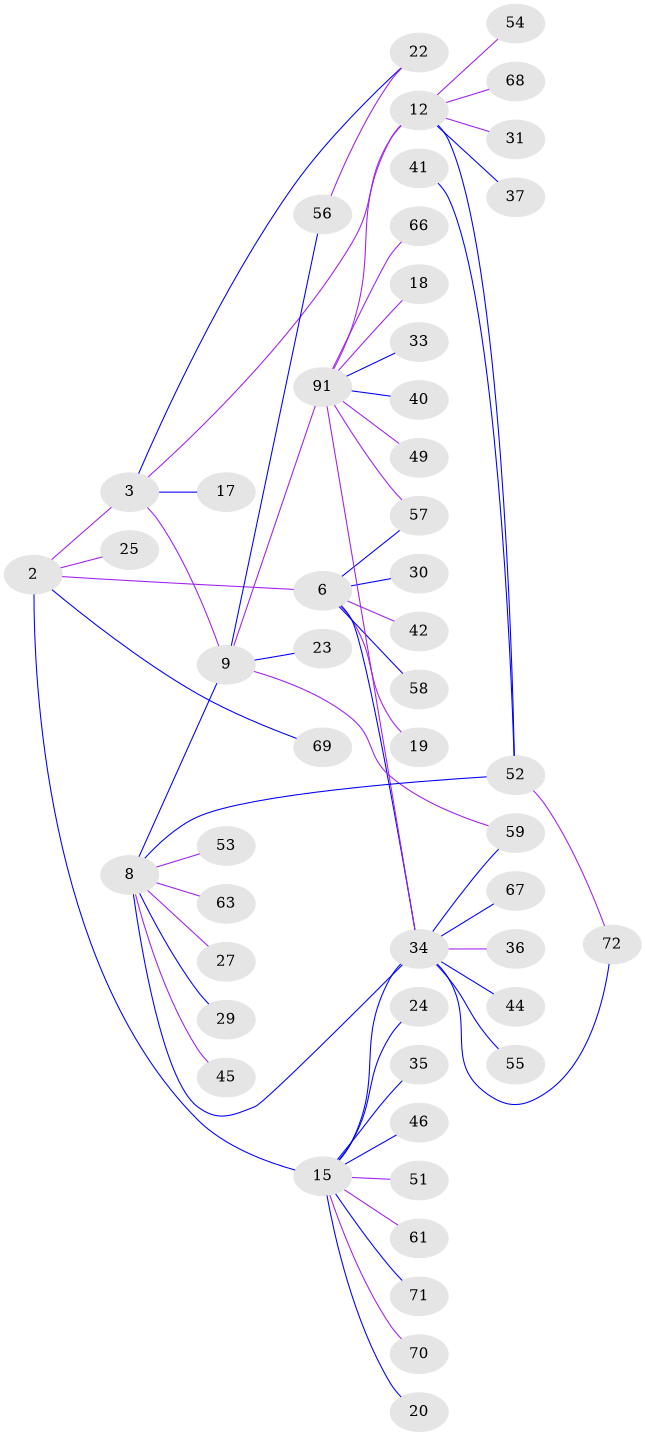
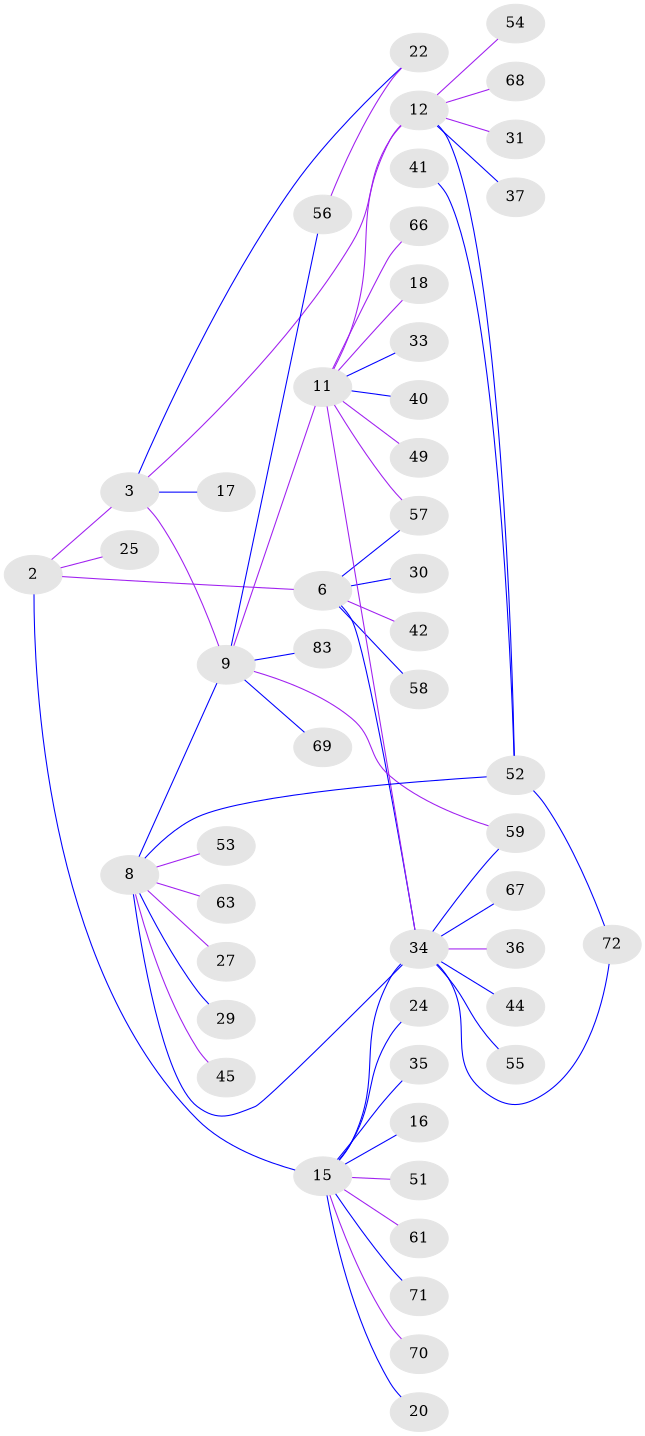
node "91": label "91" -> "11"
node "23": label "23" -> "83"
edge "2" -- "69": now "9" -- "69"
node "19": removed
edge "52" -- "72": color purple -> blue
node "46": label "46" -> "16"
